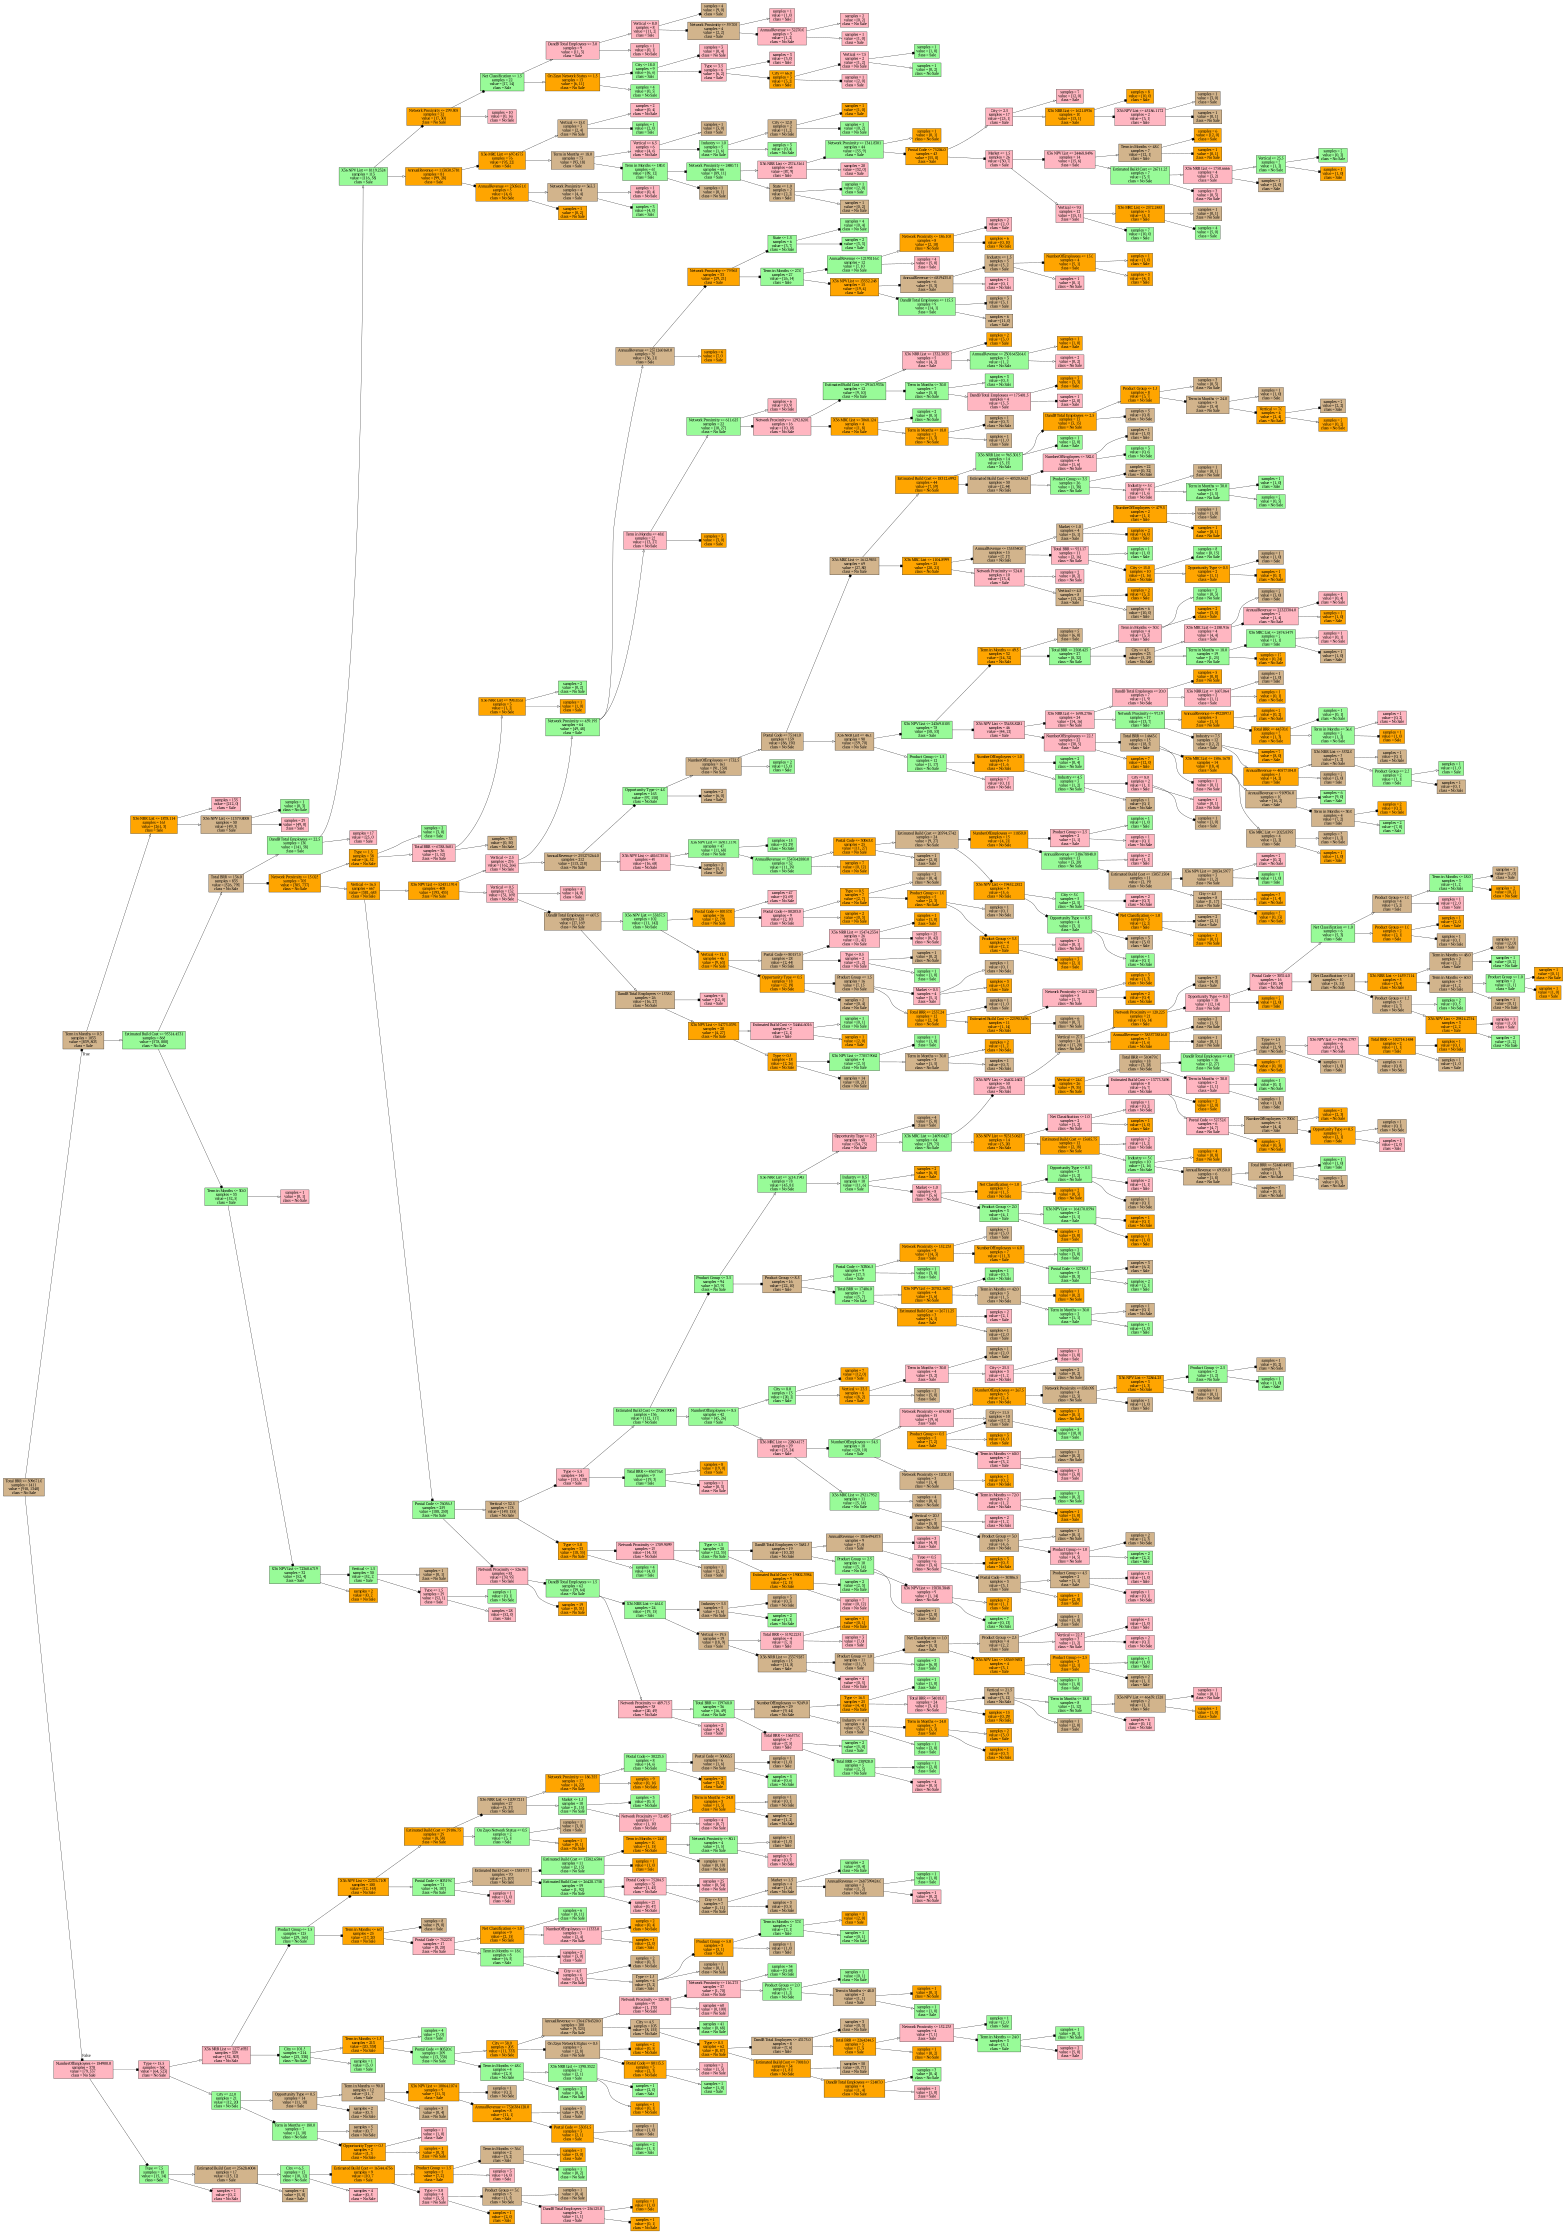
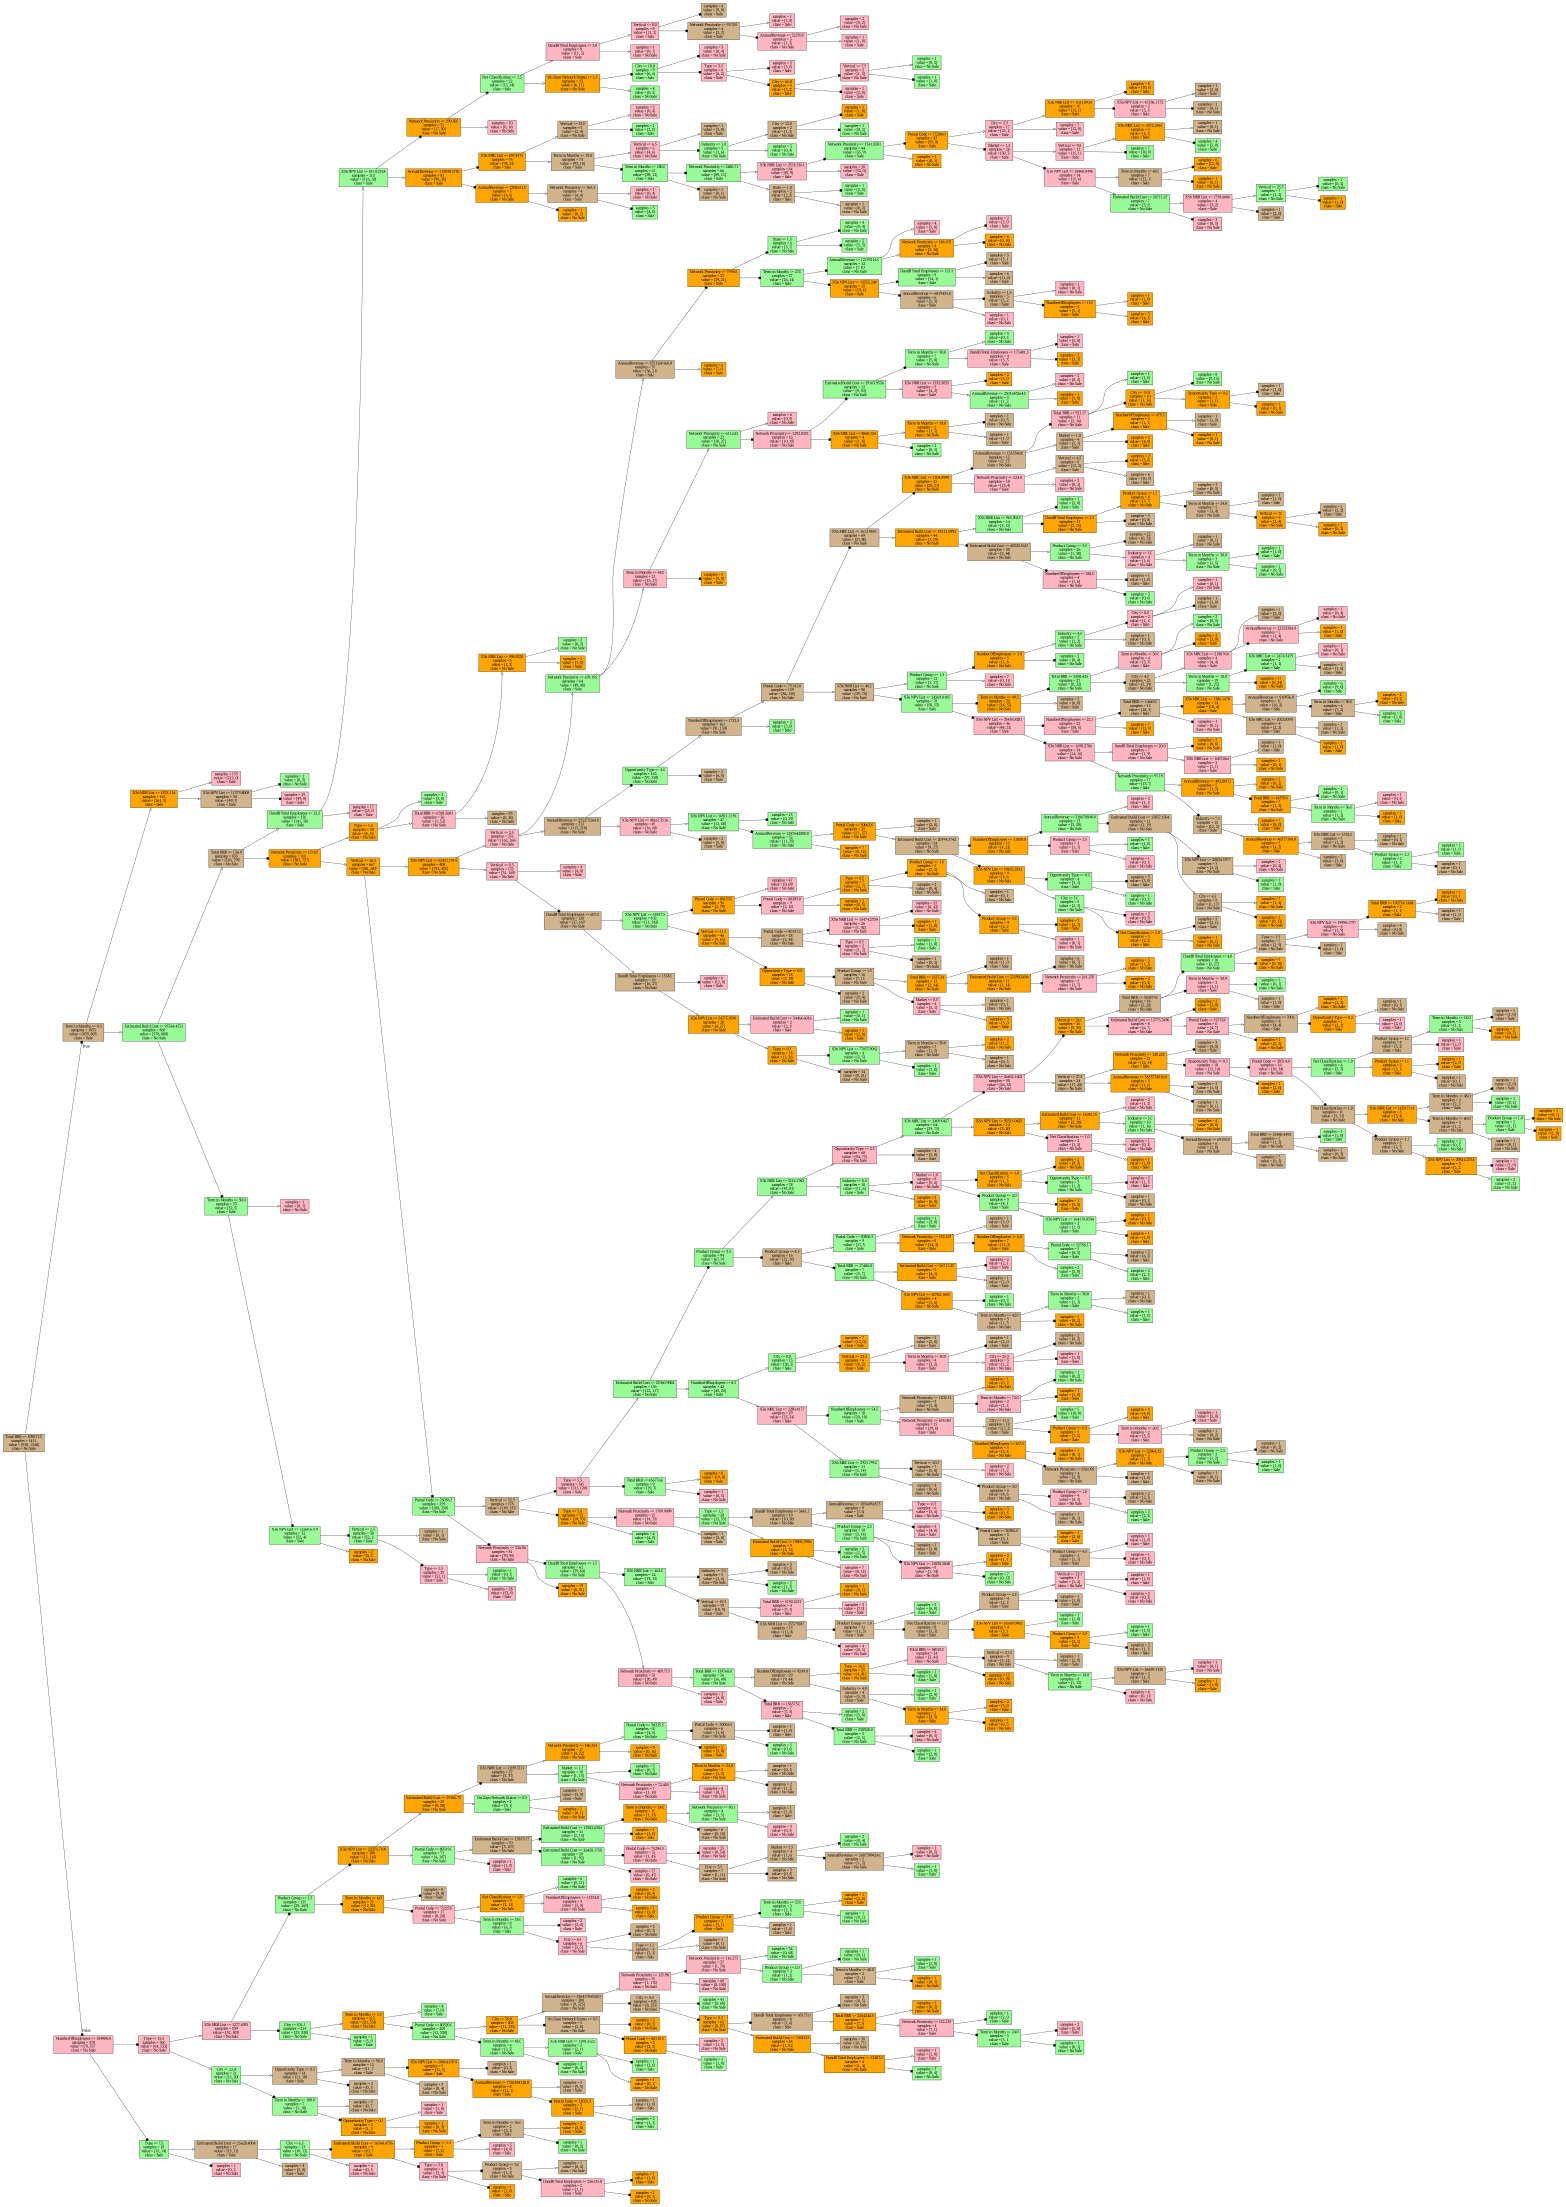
edge "Product Group <= 0.5 samples = 5 value = [7, 2] class = Sale" -> "City <= 11.5 samples = 10 value = [17, 2] class = Sale": reversed
